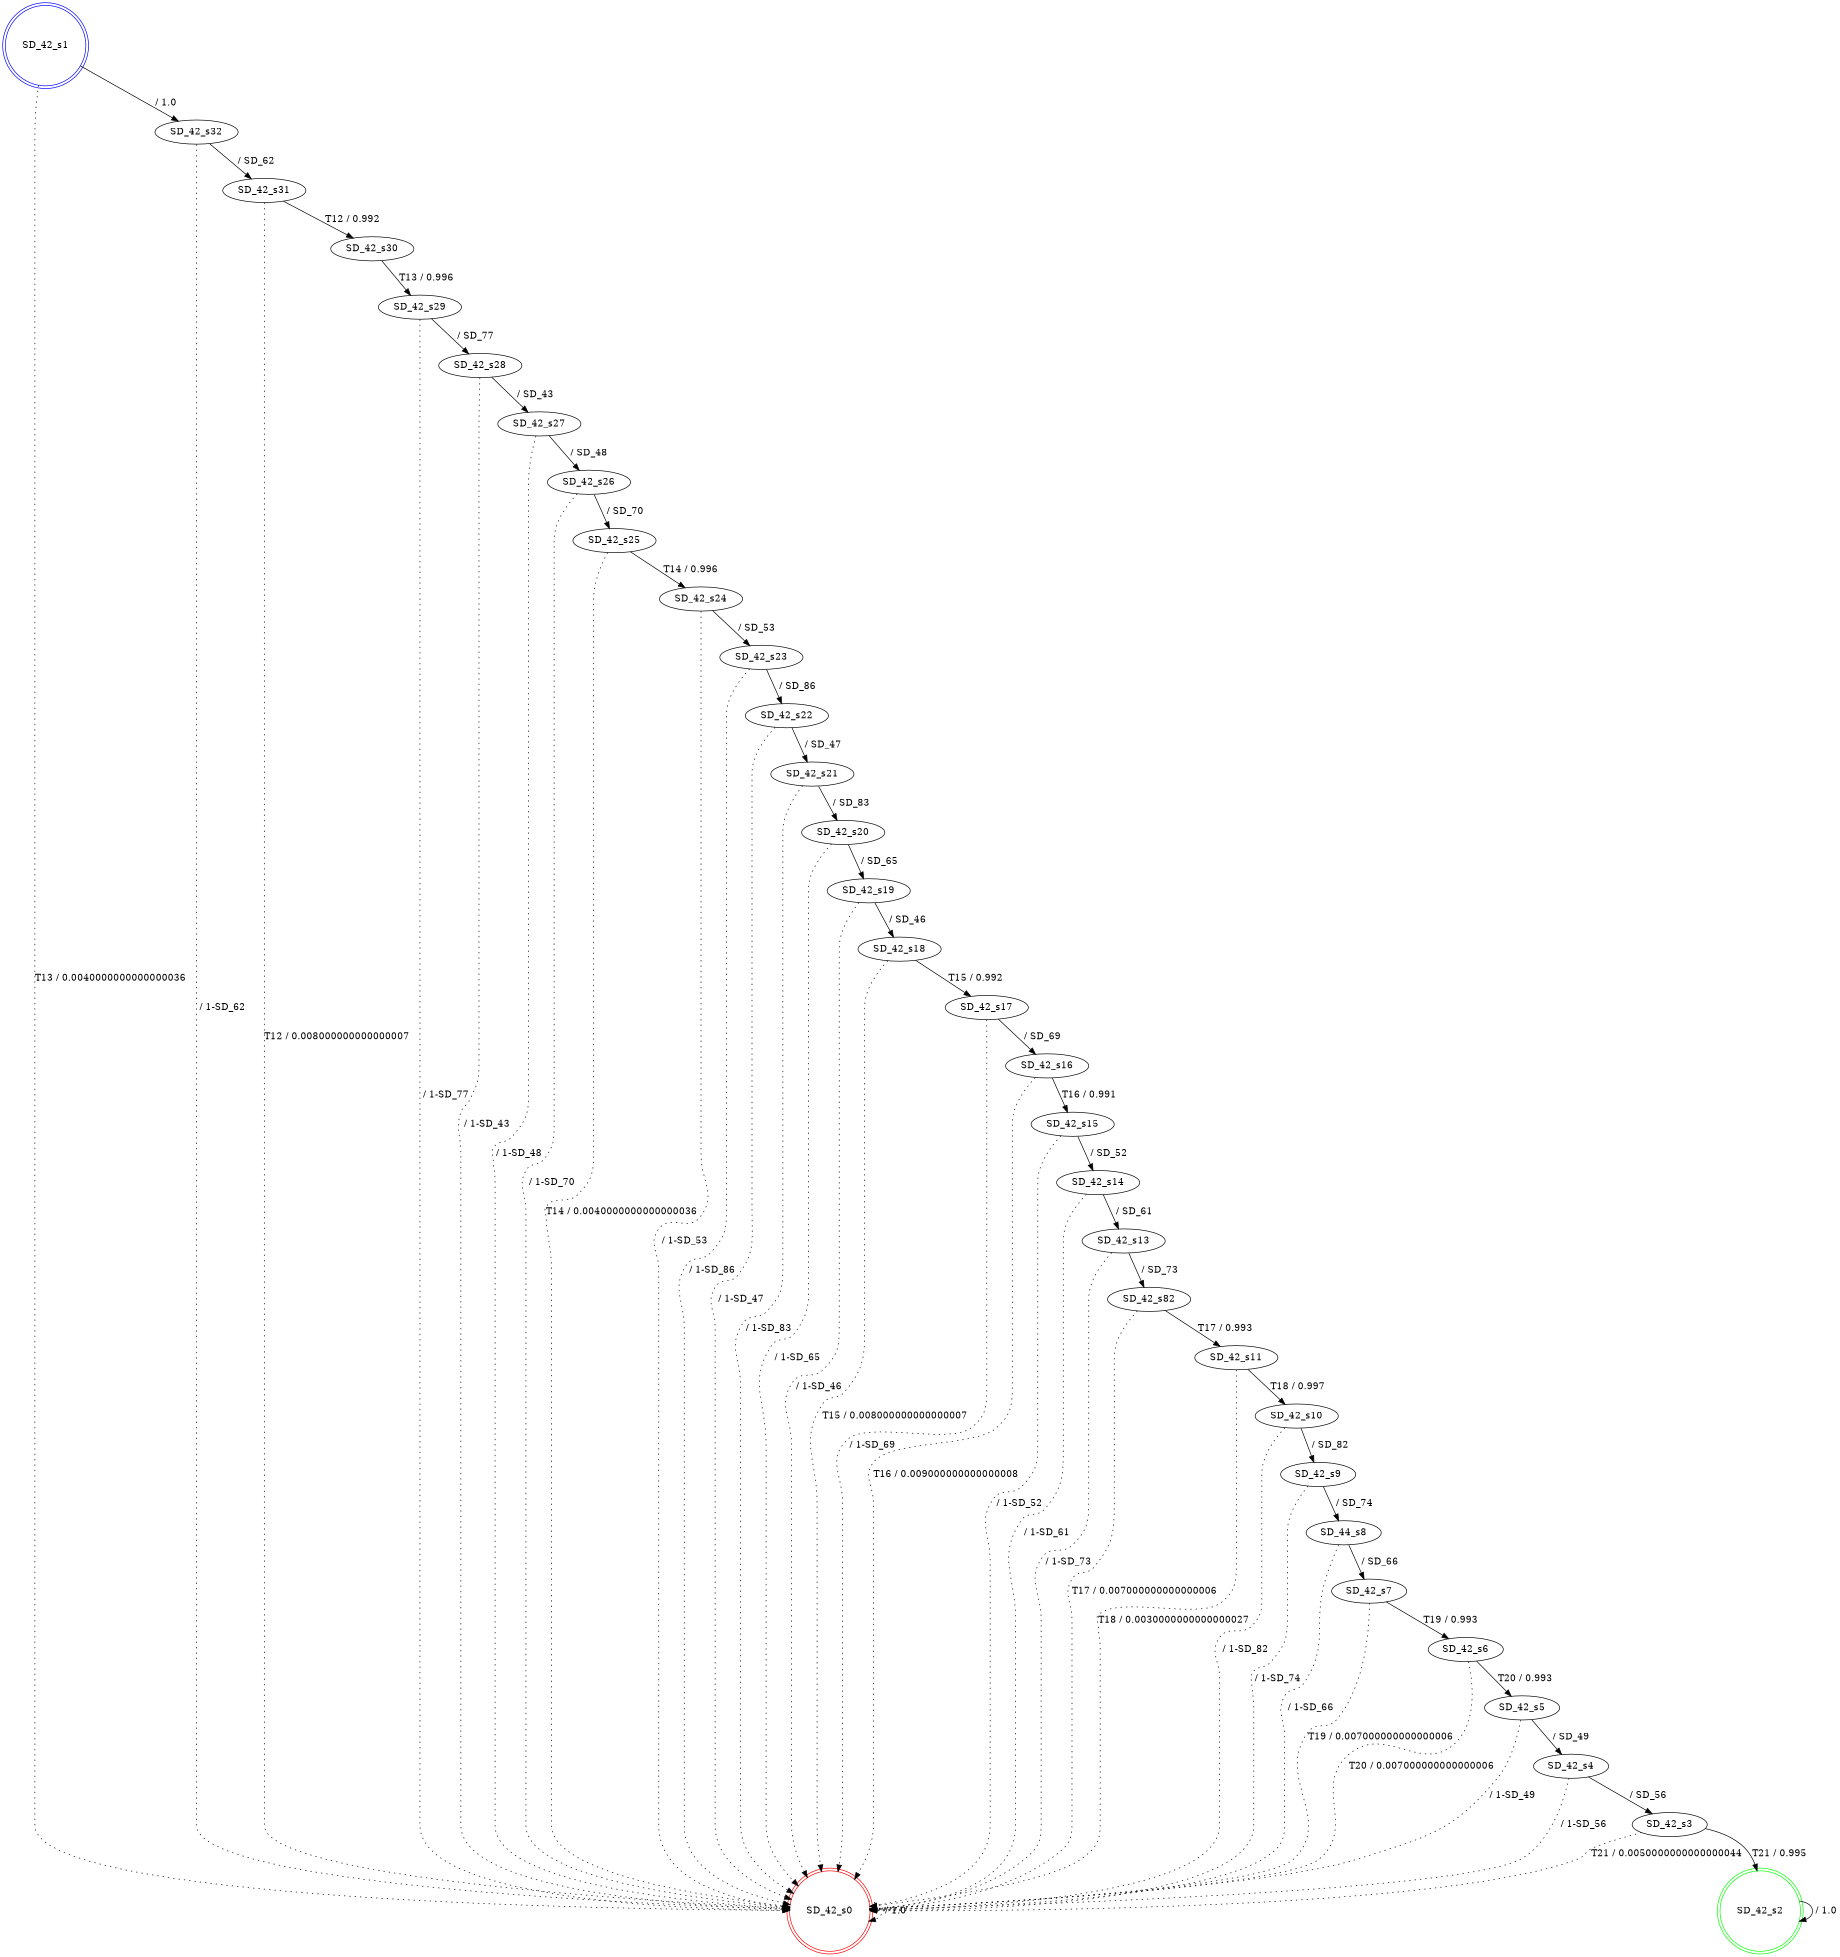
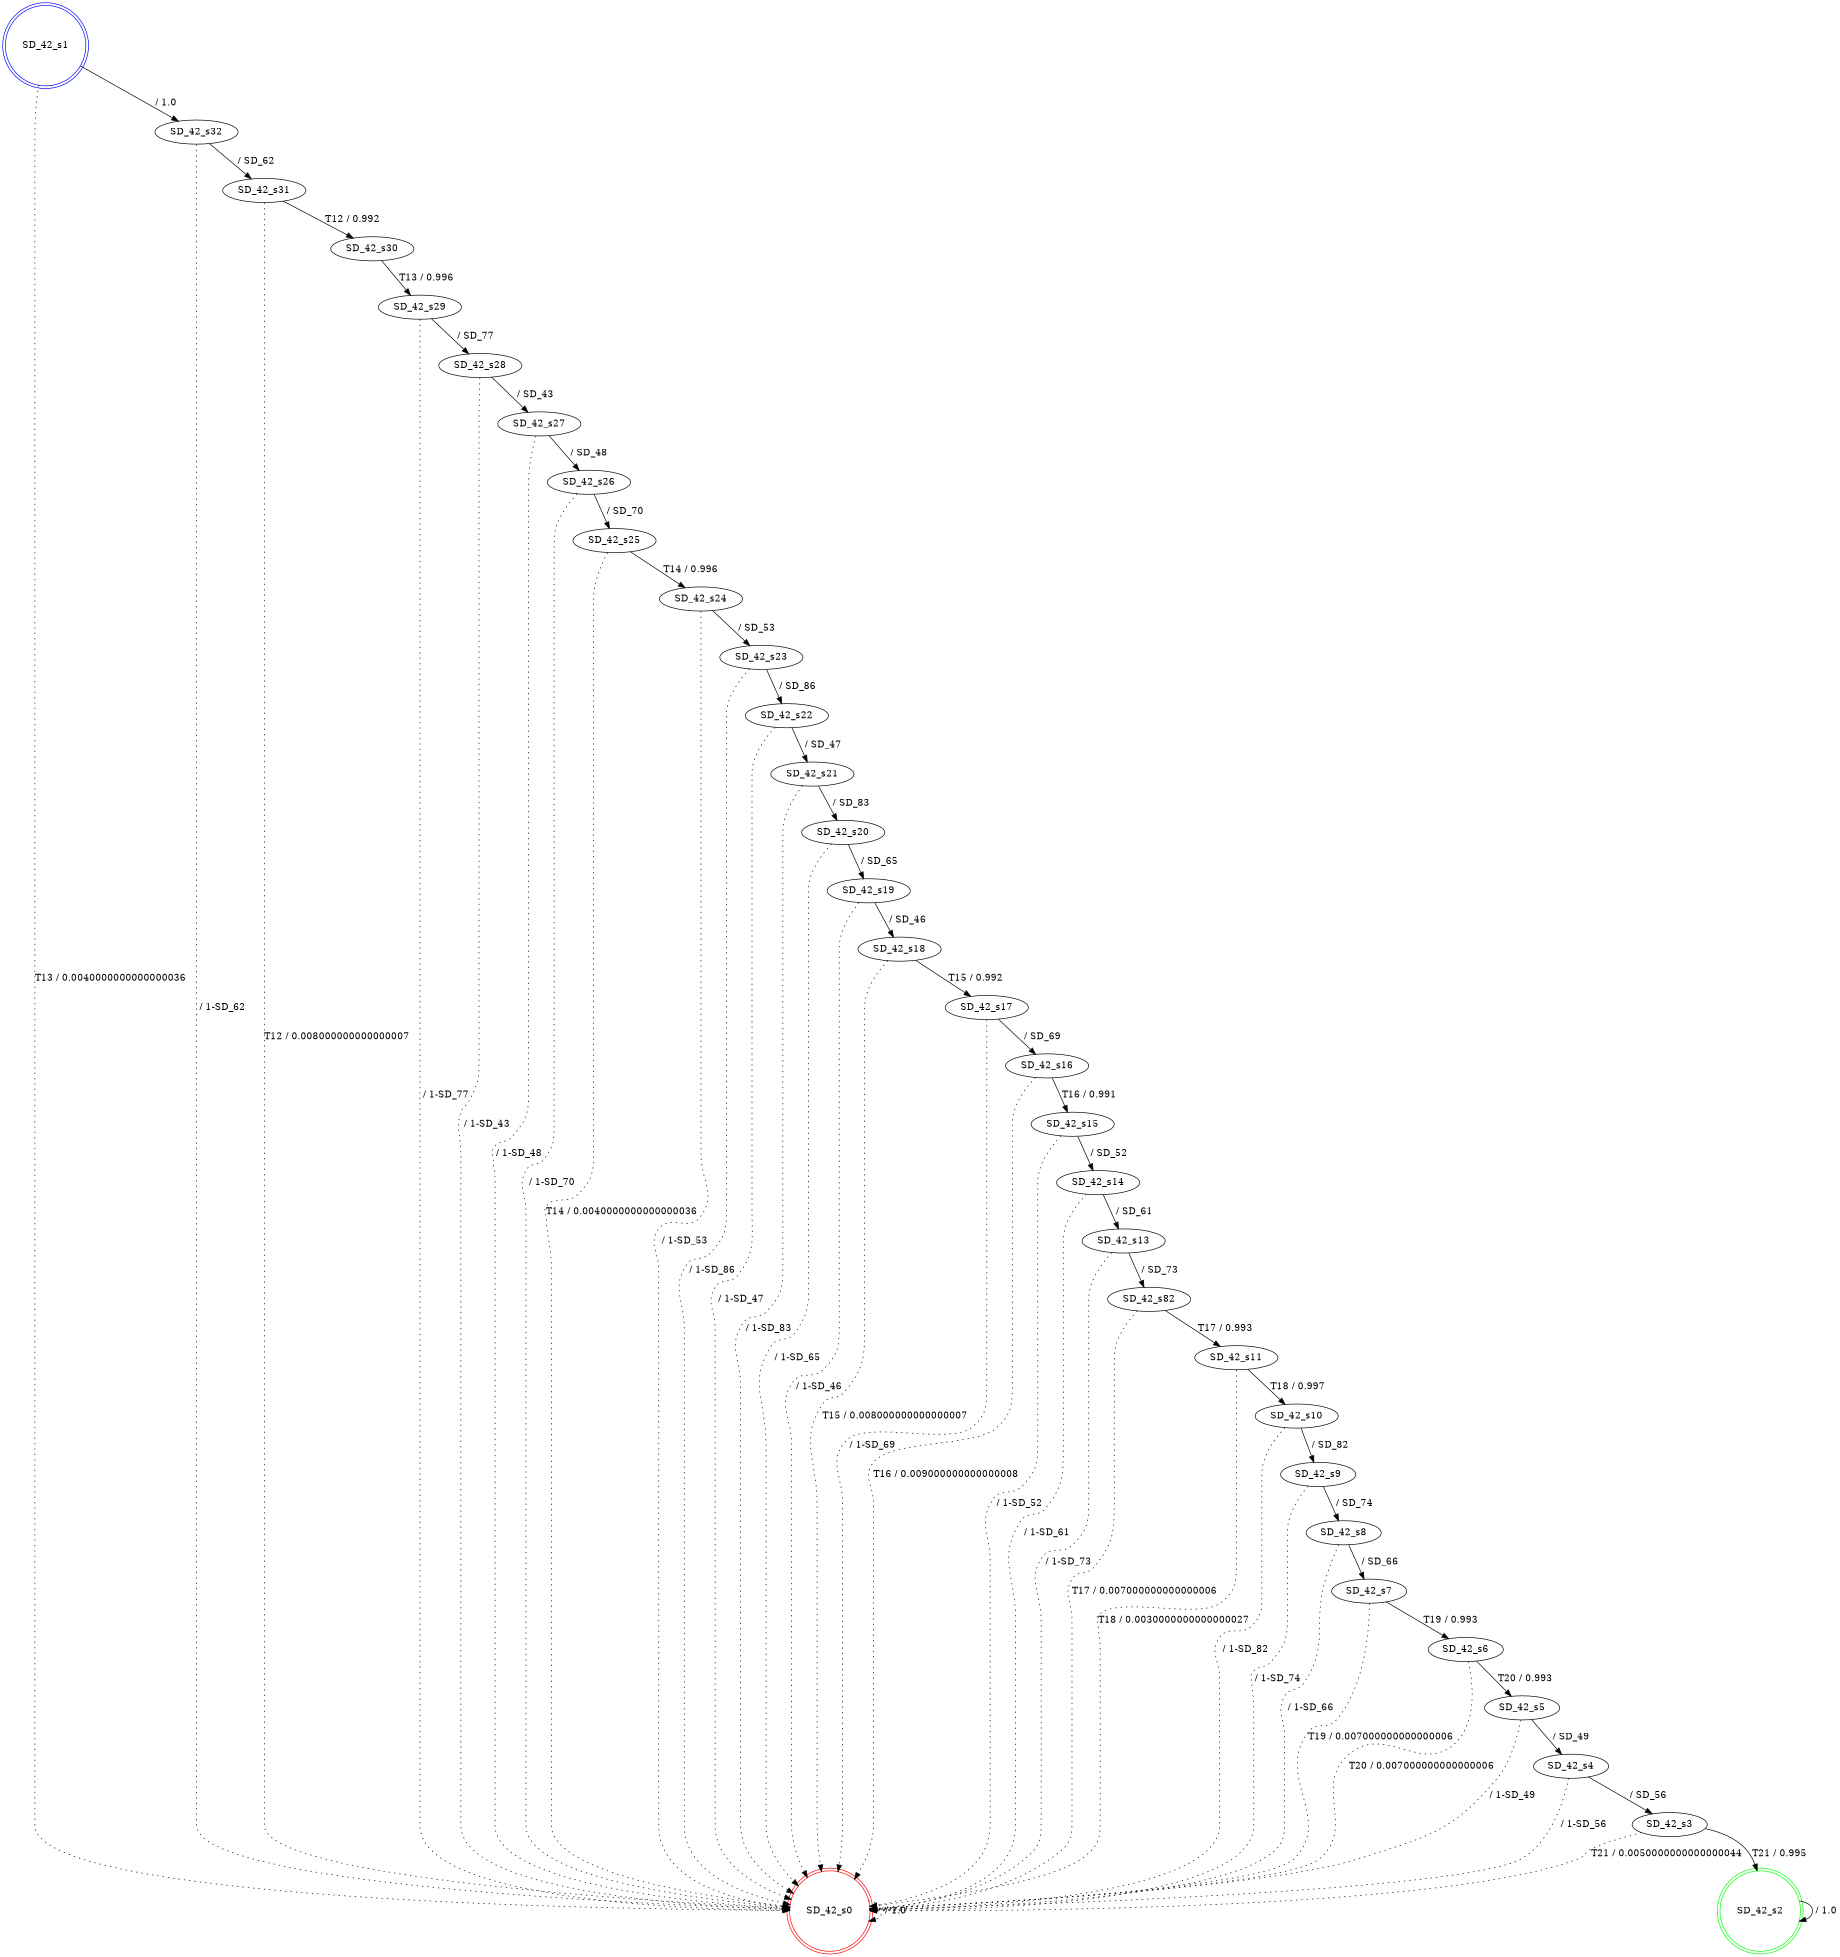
node "SD_44_s8": label "SD_44_s8" -> "SD_42_s8"
